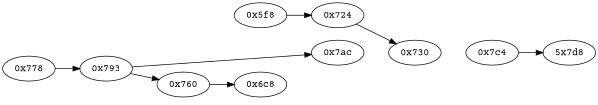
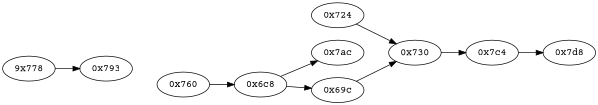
node "0x5f8": removed
edge "0x730" -> "0x7c4": added
node "5x7d8": label "5x7d8" -> "0x7d8"
edge "0x793" -> "0x7ac": now "0x6c8" -> "0x7ac"
node "0x778": label "0x778" -> "9x778"
edge "0x793" -> "0x760": removed
node "0x69c": added
